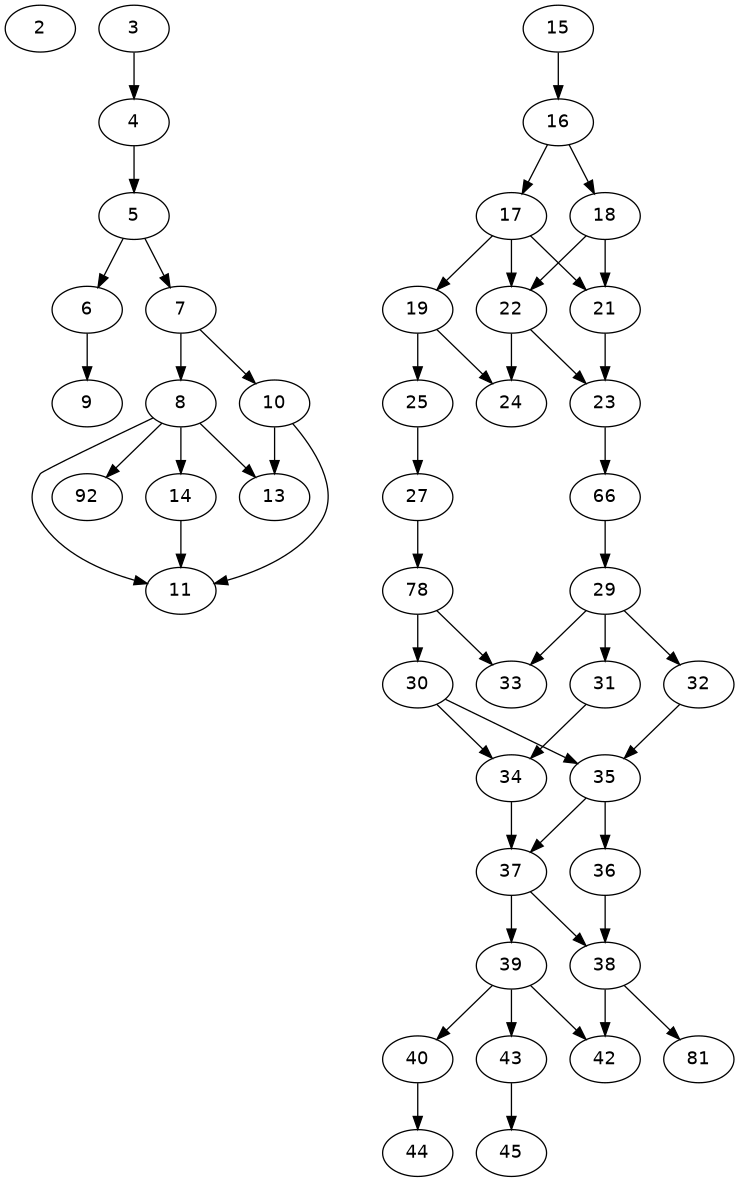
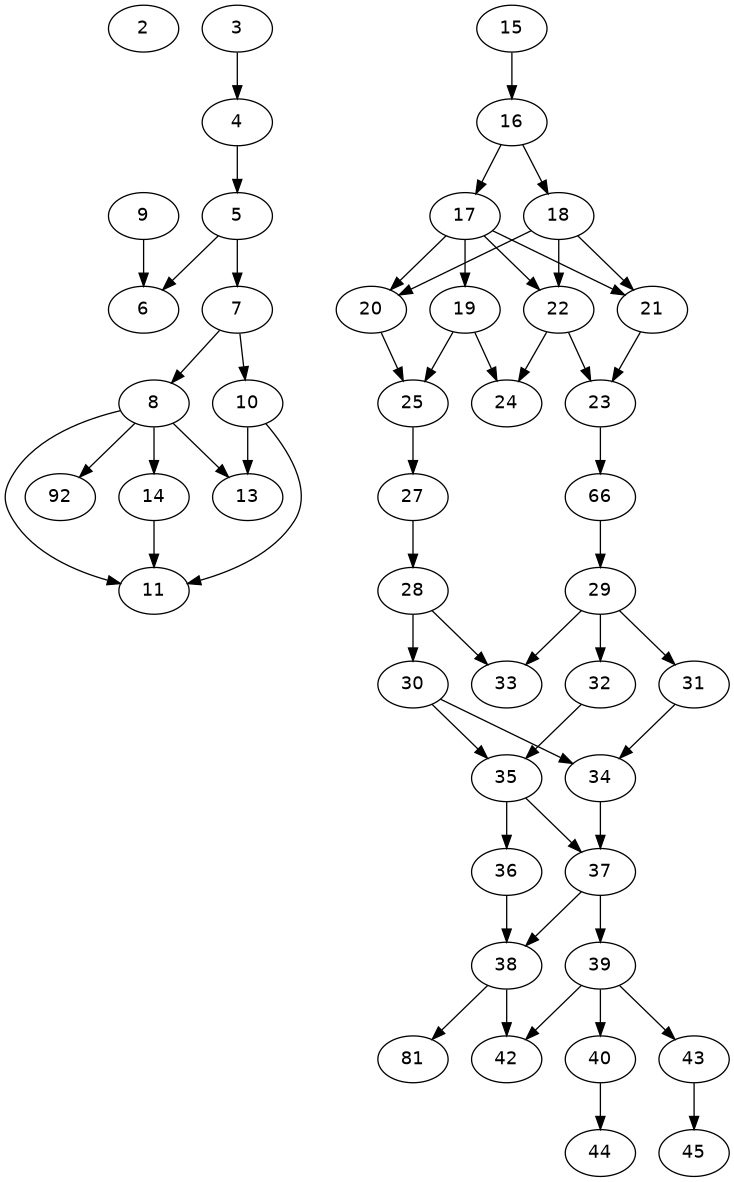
node "20": added
edge "6" -> "9": reversed
node "78": label "78" -> "28"
